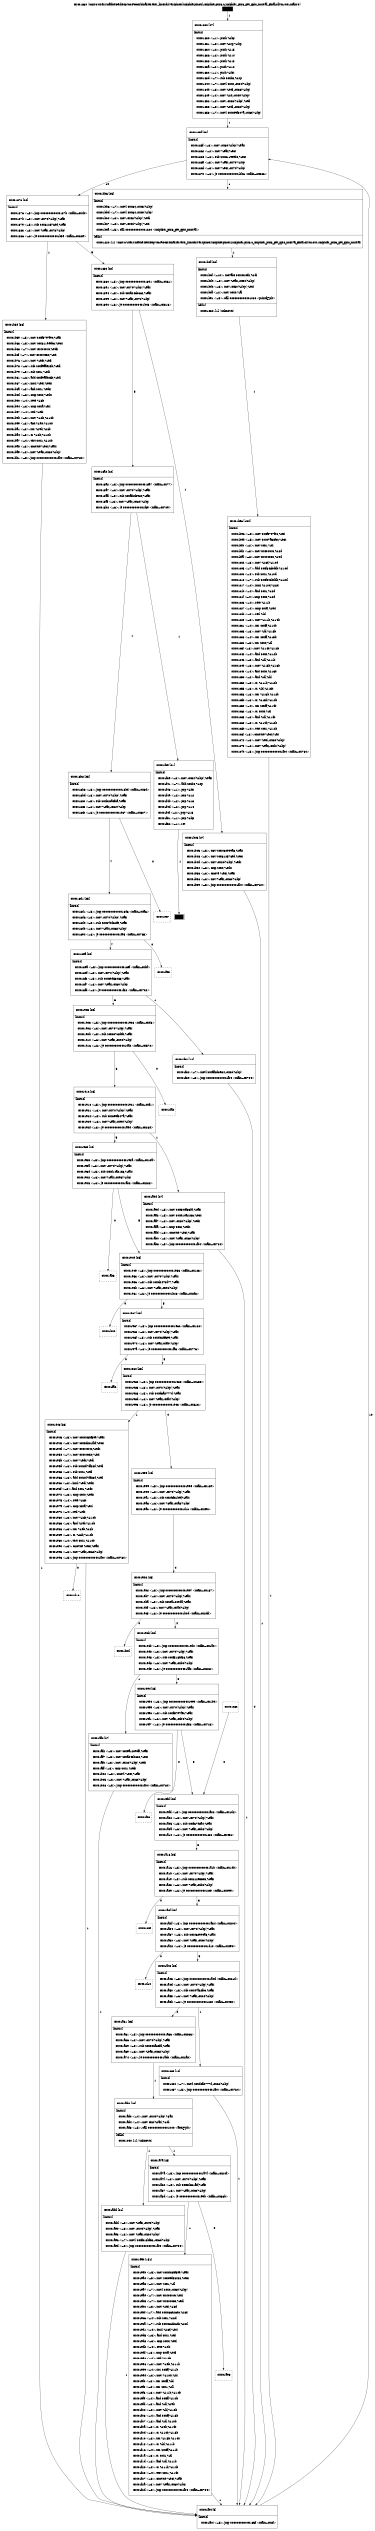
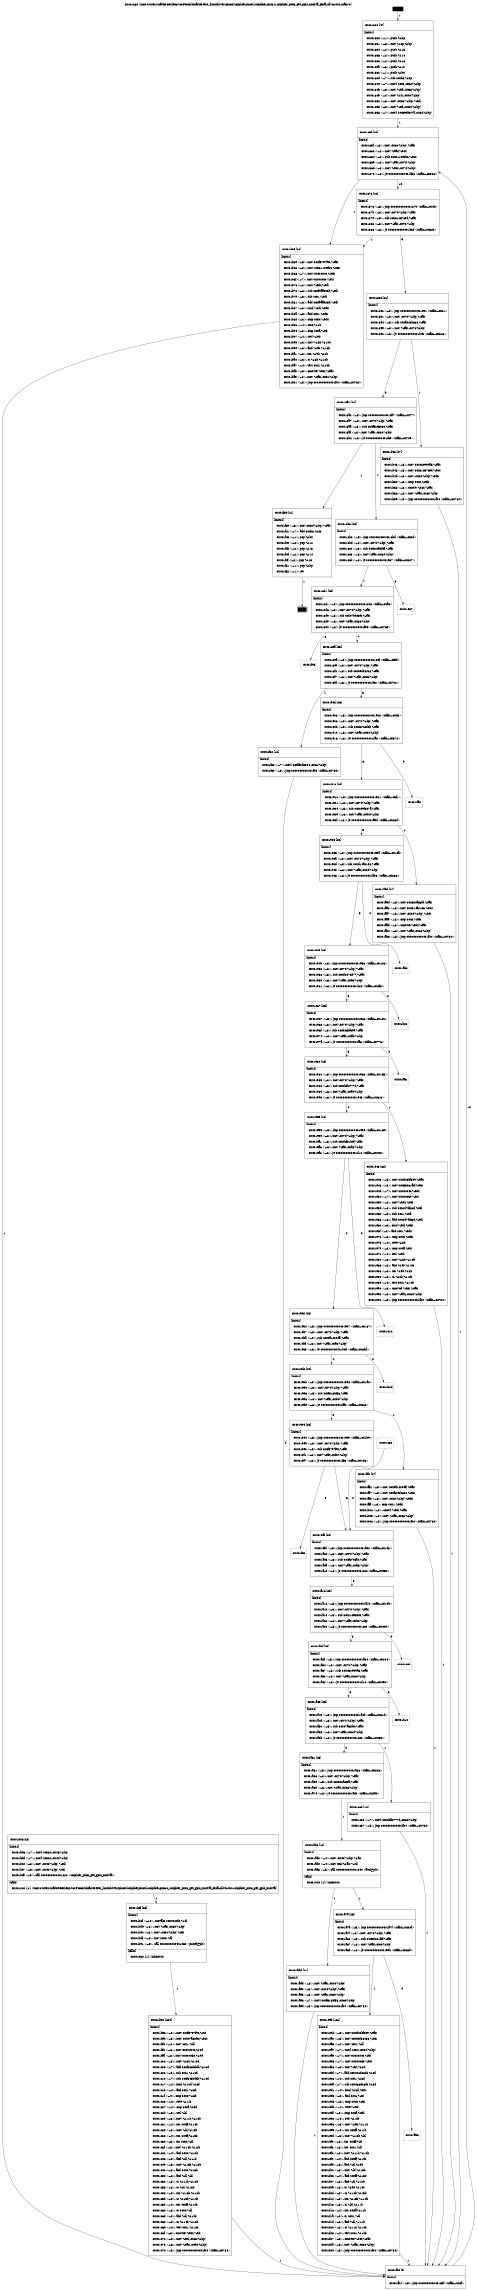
edge "0x40185f [23]" -> "0x401bb6 [25]": now "0x40185f [23]" -> "0x401b5e [88]"
edge "0x401e43 [88]" -> "0x401d1c": now "0x401999 [25]" -> "0x401d1c"
